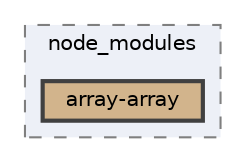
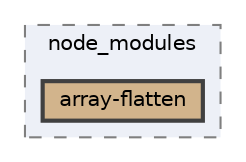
node "array-array": label "array-array" -> "array-flatten"
